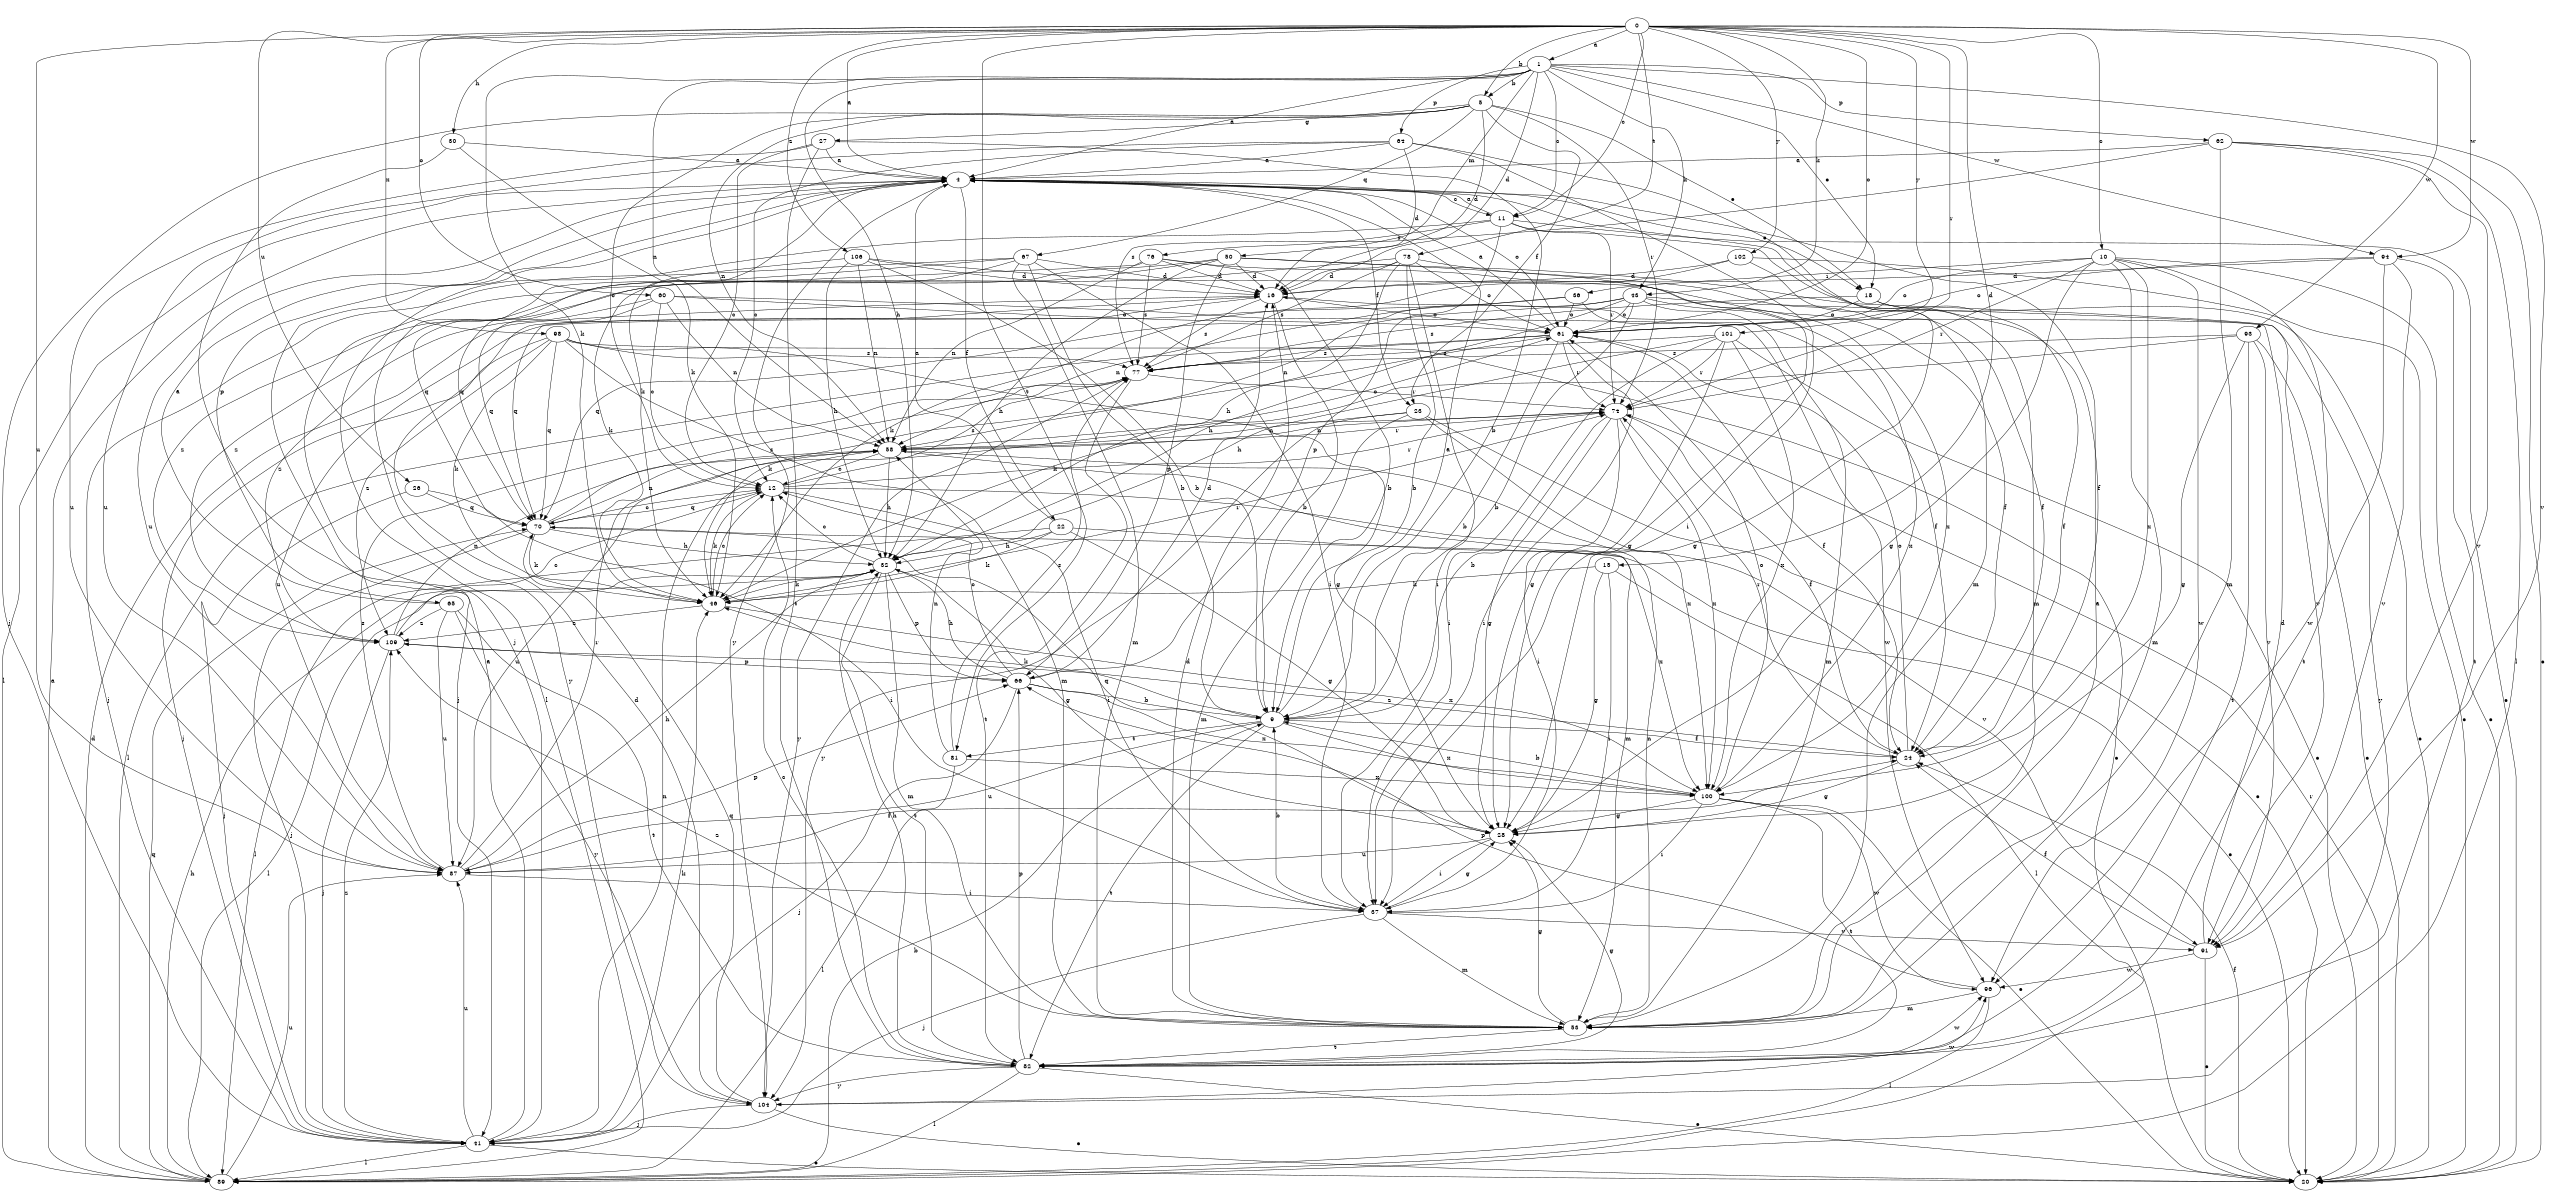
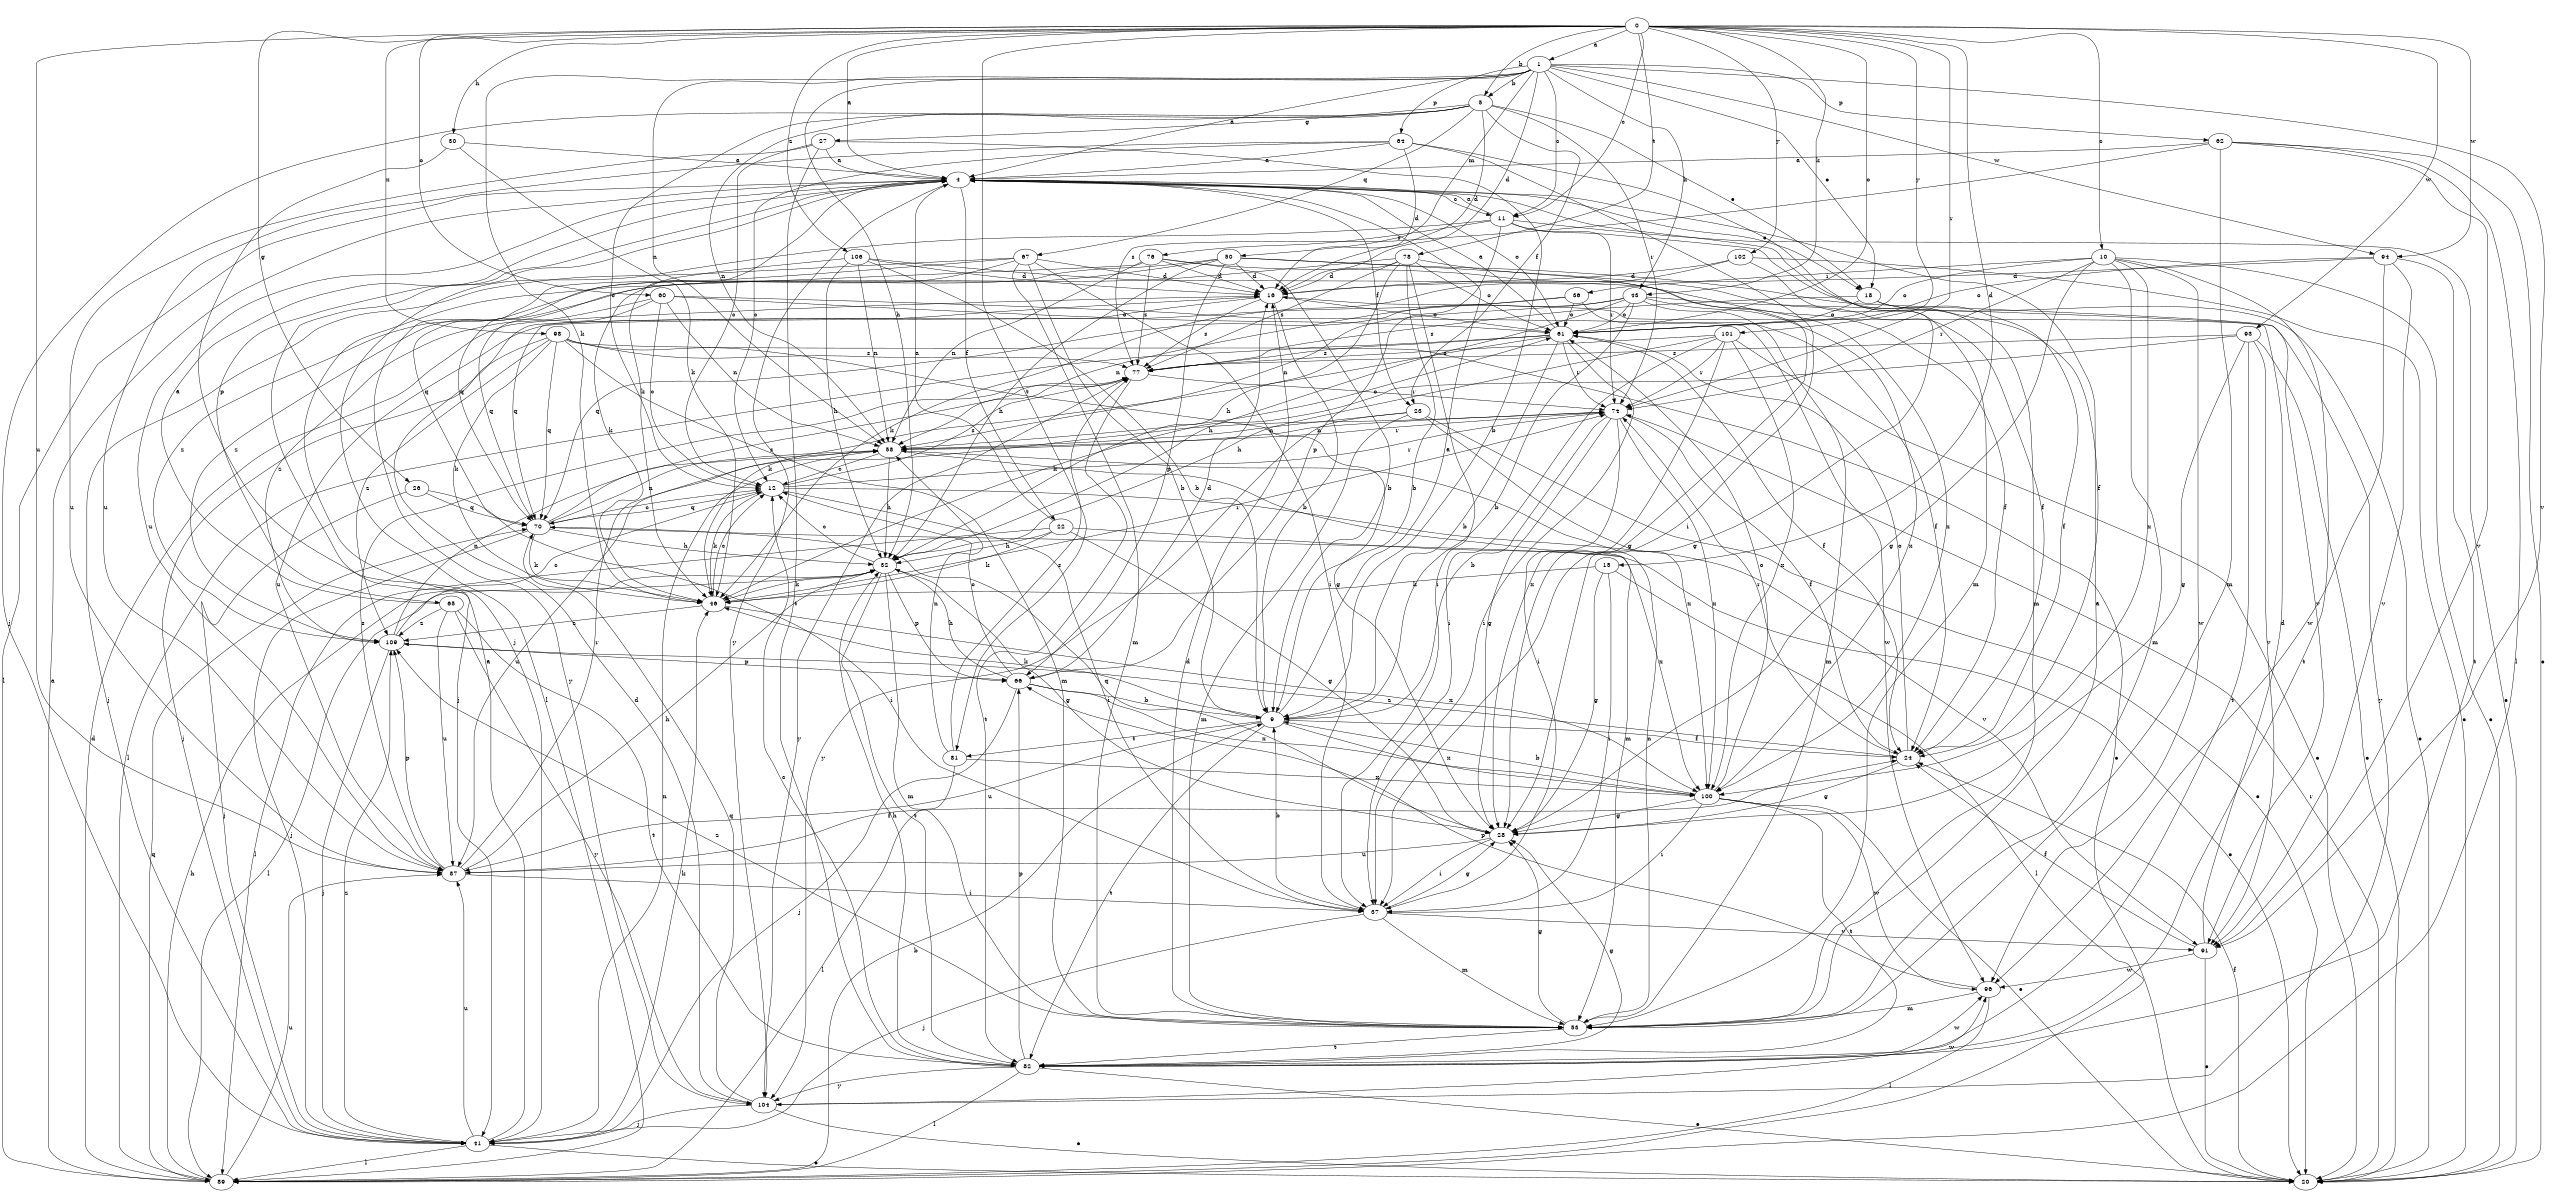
edge "0" -> "26": label "u" -> "g"
edge "101" -> "28": label "g" -> "x"
edge "87" -> "66": now "87" -> "109"
